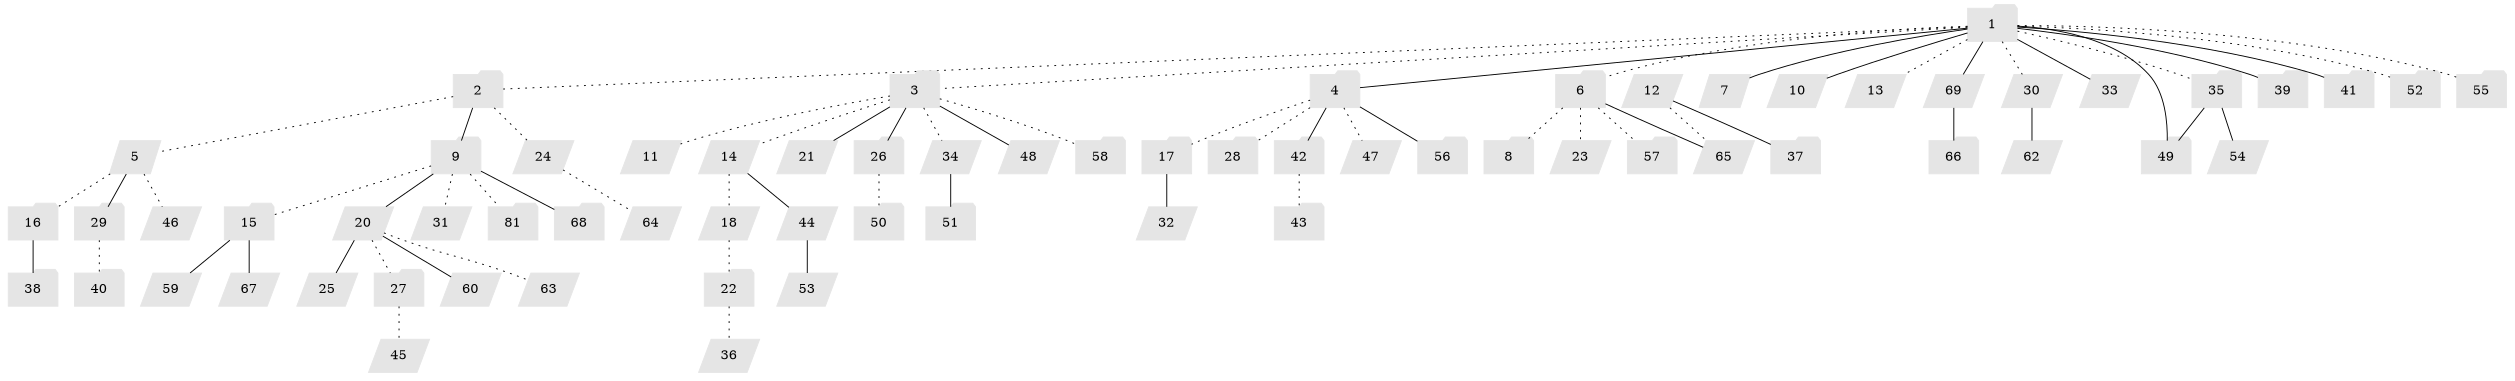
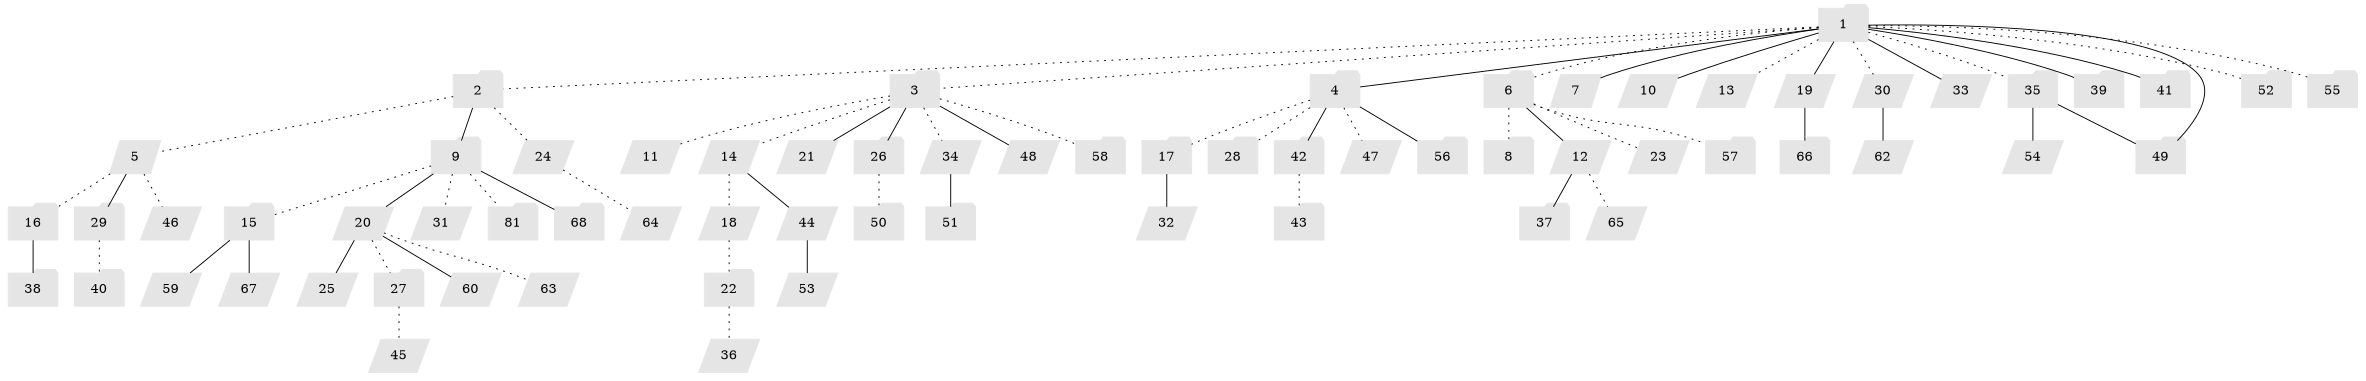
node "69": label "69" -> "19"
edge "6" -- "65": now "6" -- "12"
